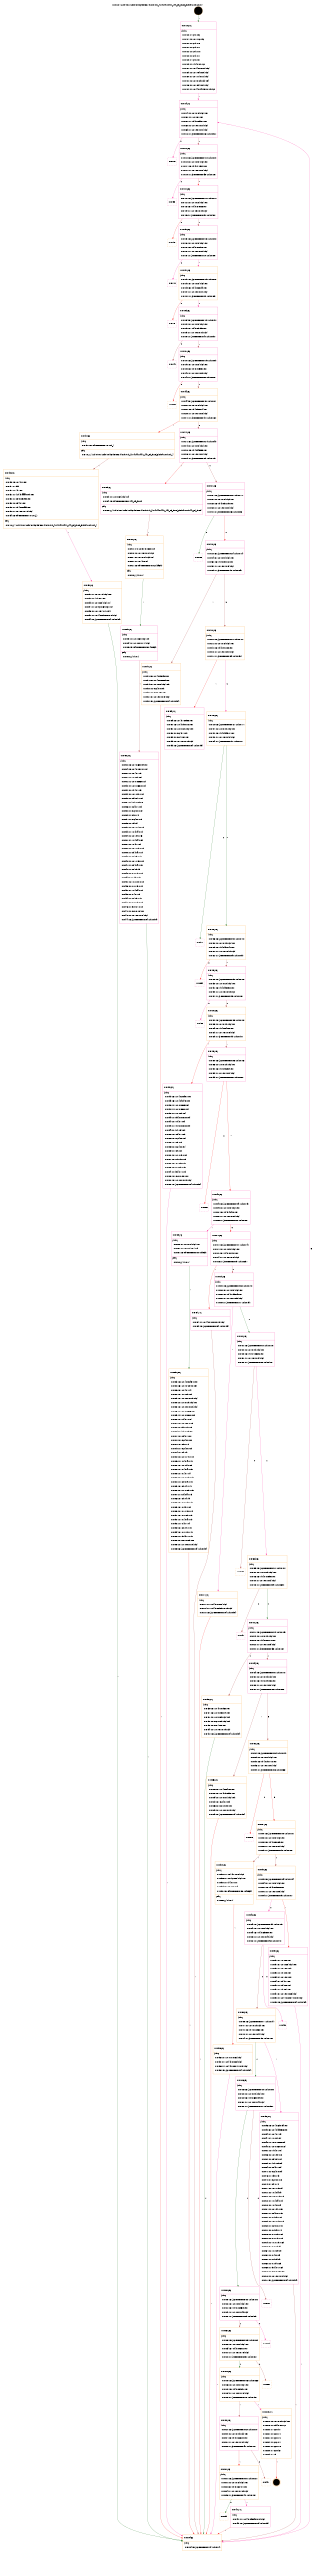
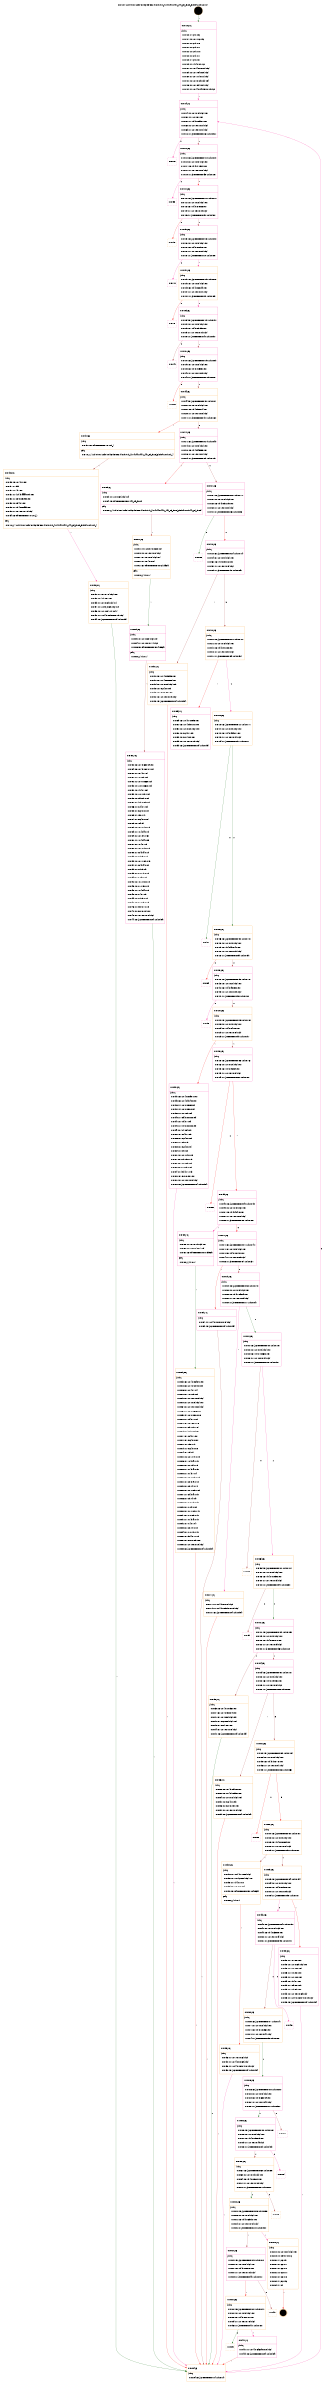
node "0x401de5 [134]": removed
